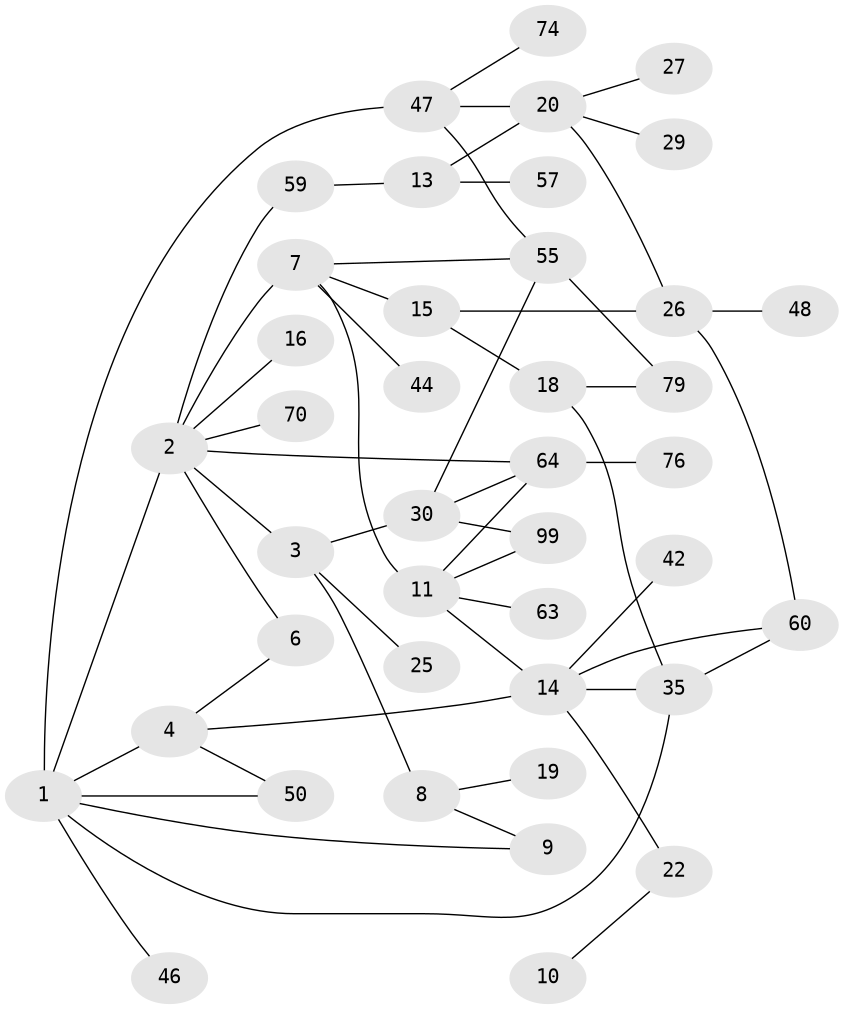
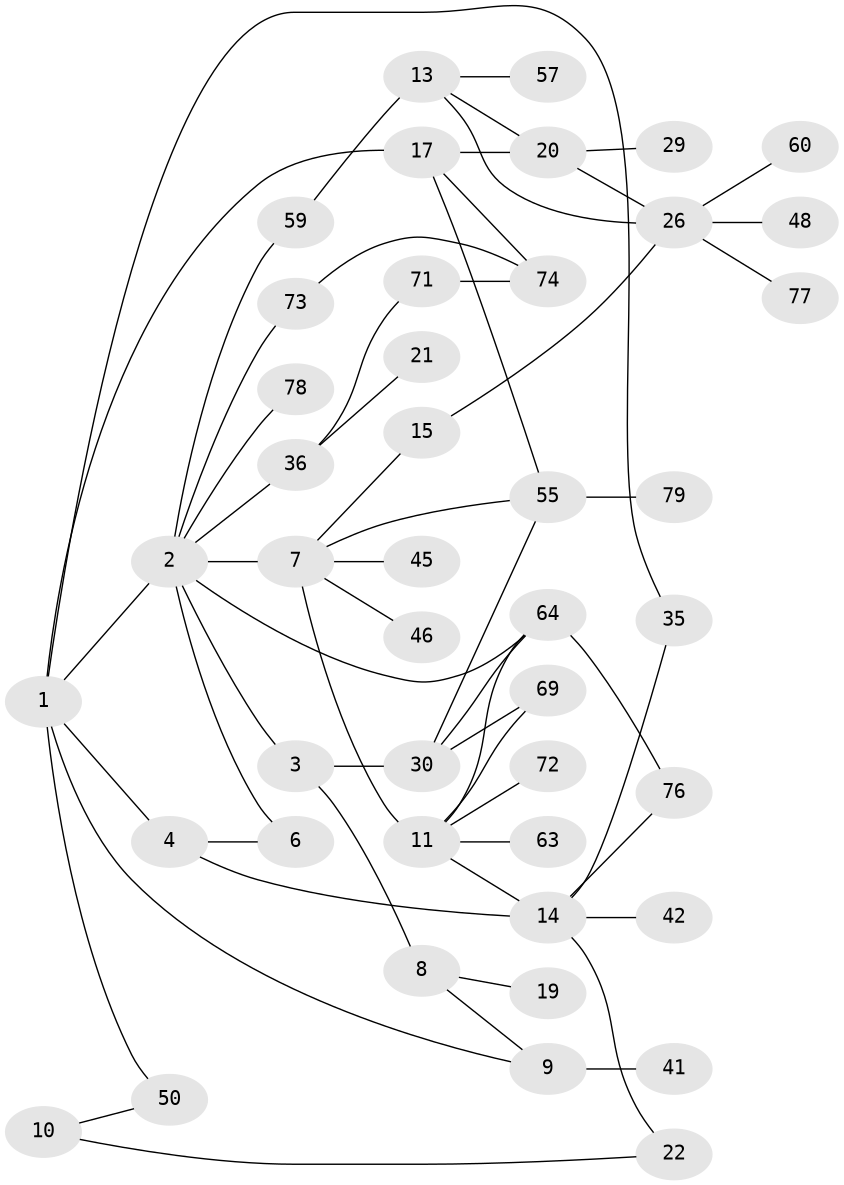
node "27": removed
node "47": label "47" -> "17"
edge "13" -- "26": added
node "71": added
node "77": added
node "73": added
node "16": label "16" -> "36"
node "21": added
node "44": label "44" -> "45"
node "18": removed
node "70": label "70" -> "78"
node "99": label "99" -> "69"
edge "60" -- "14": now "76" -- "14"
edge "60" -- "35": removed
node "25": removed
edge "4" -- "50": now "10" -- "50"
node "72": added
edge "1" -- "46": now "7" -- "46"
node "41": added
